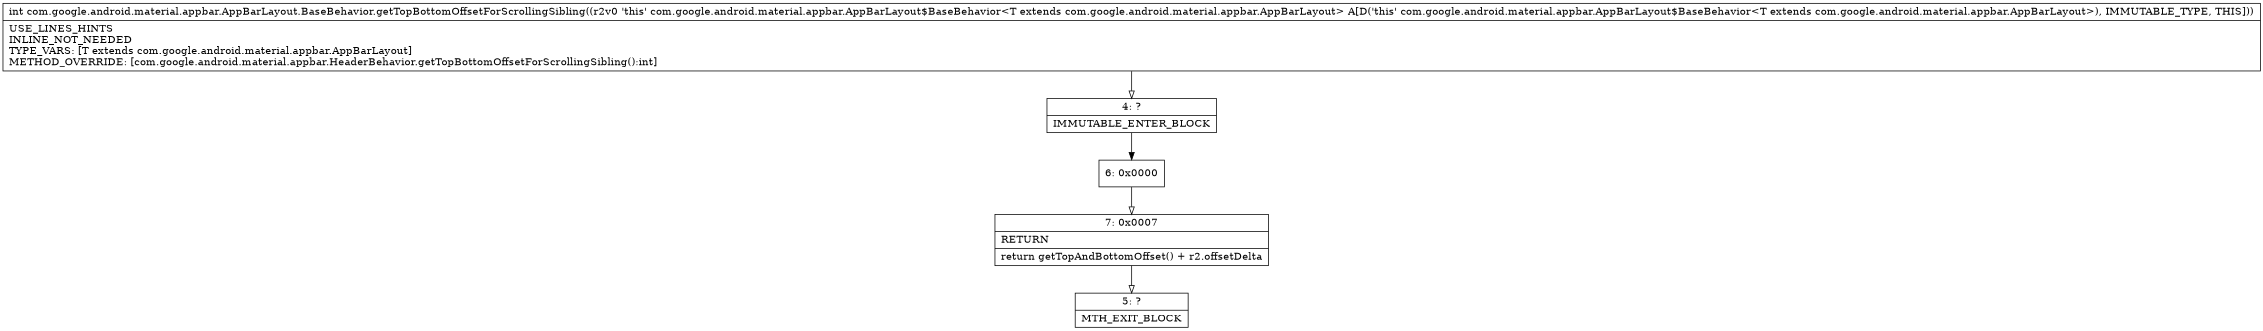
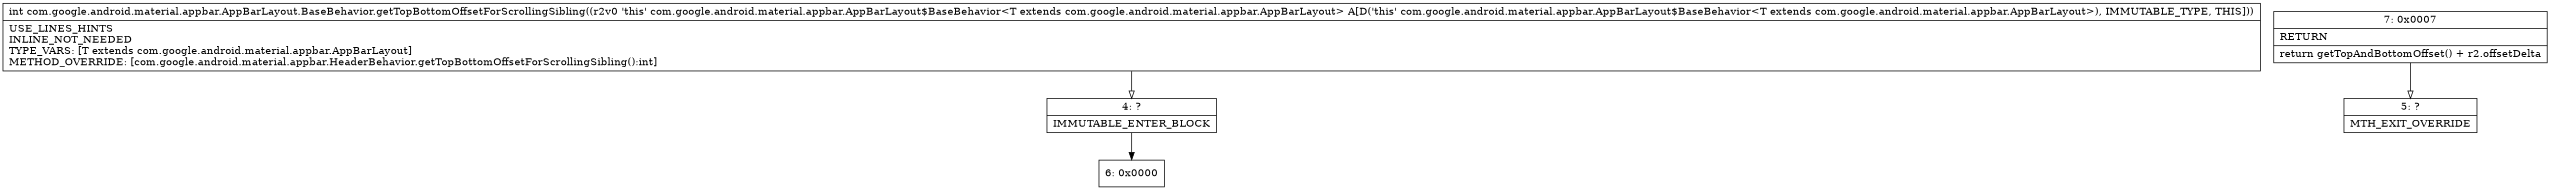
edge "6: 0x0000" -> "7: 0x0007": removed
node "5: ?": text "MTH_EXIT_BLOCK" -> "MTH_EXIT_OVERRIDE"
